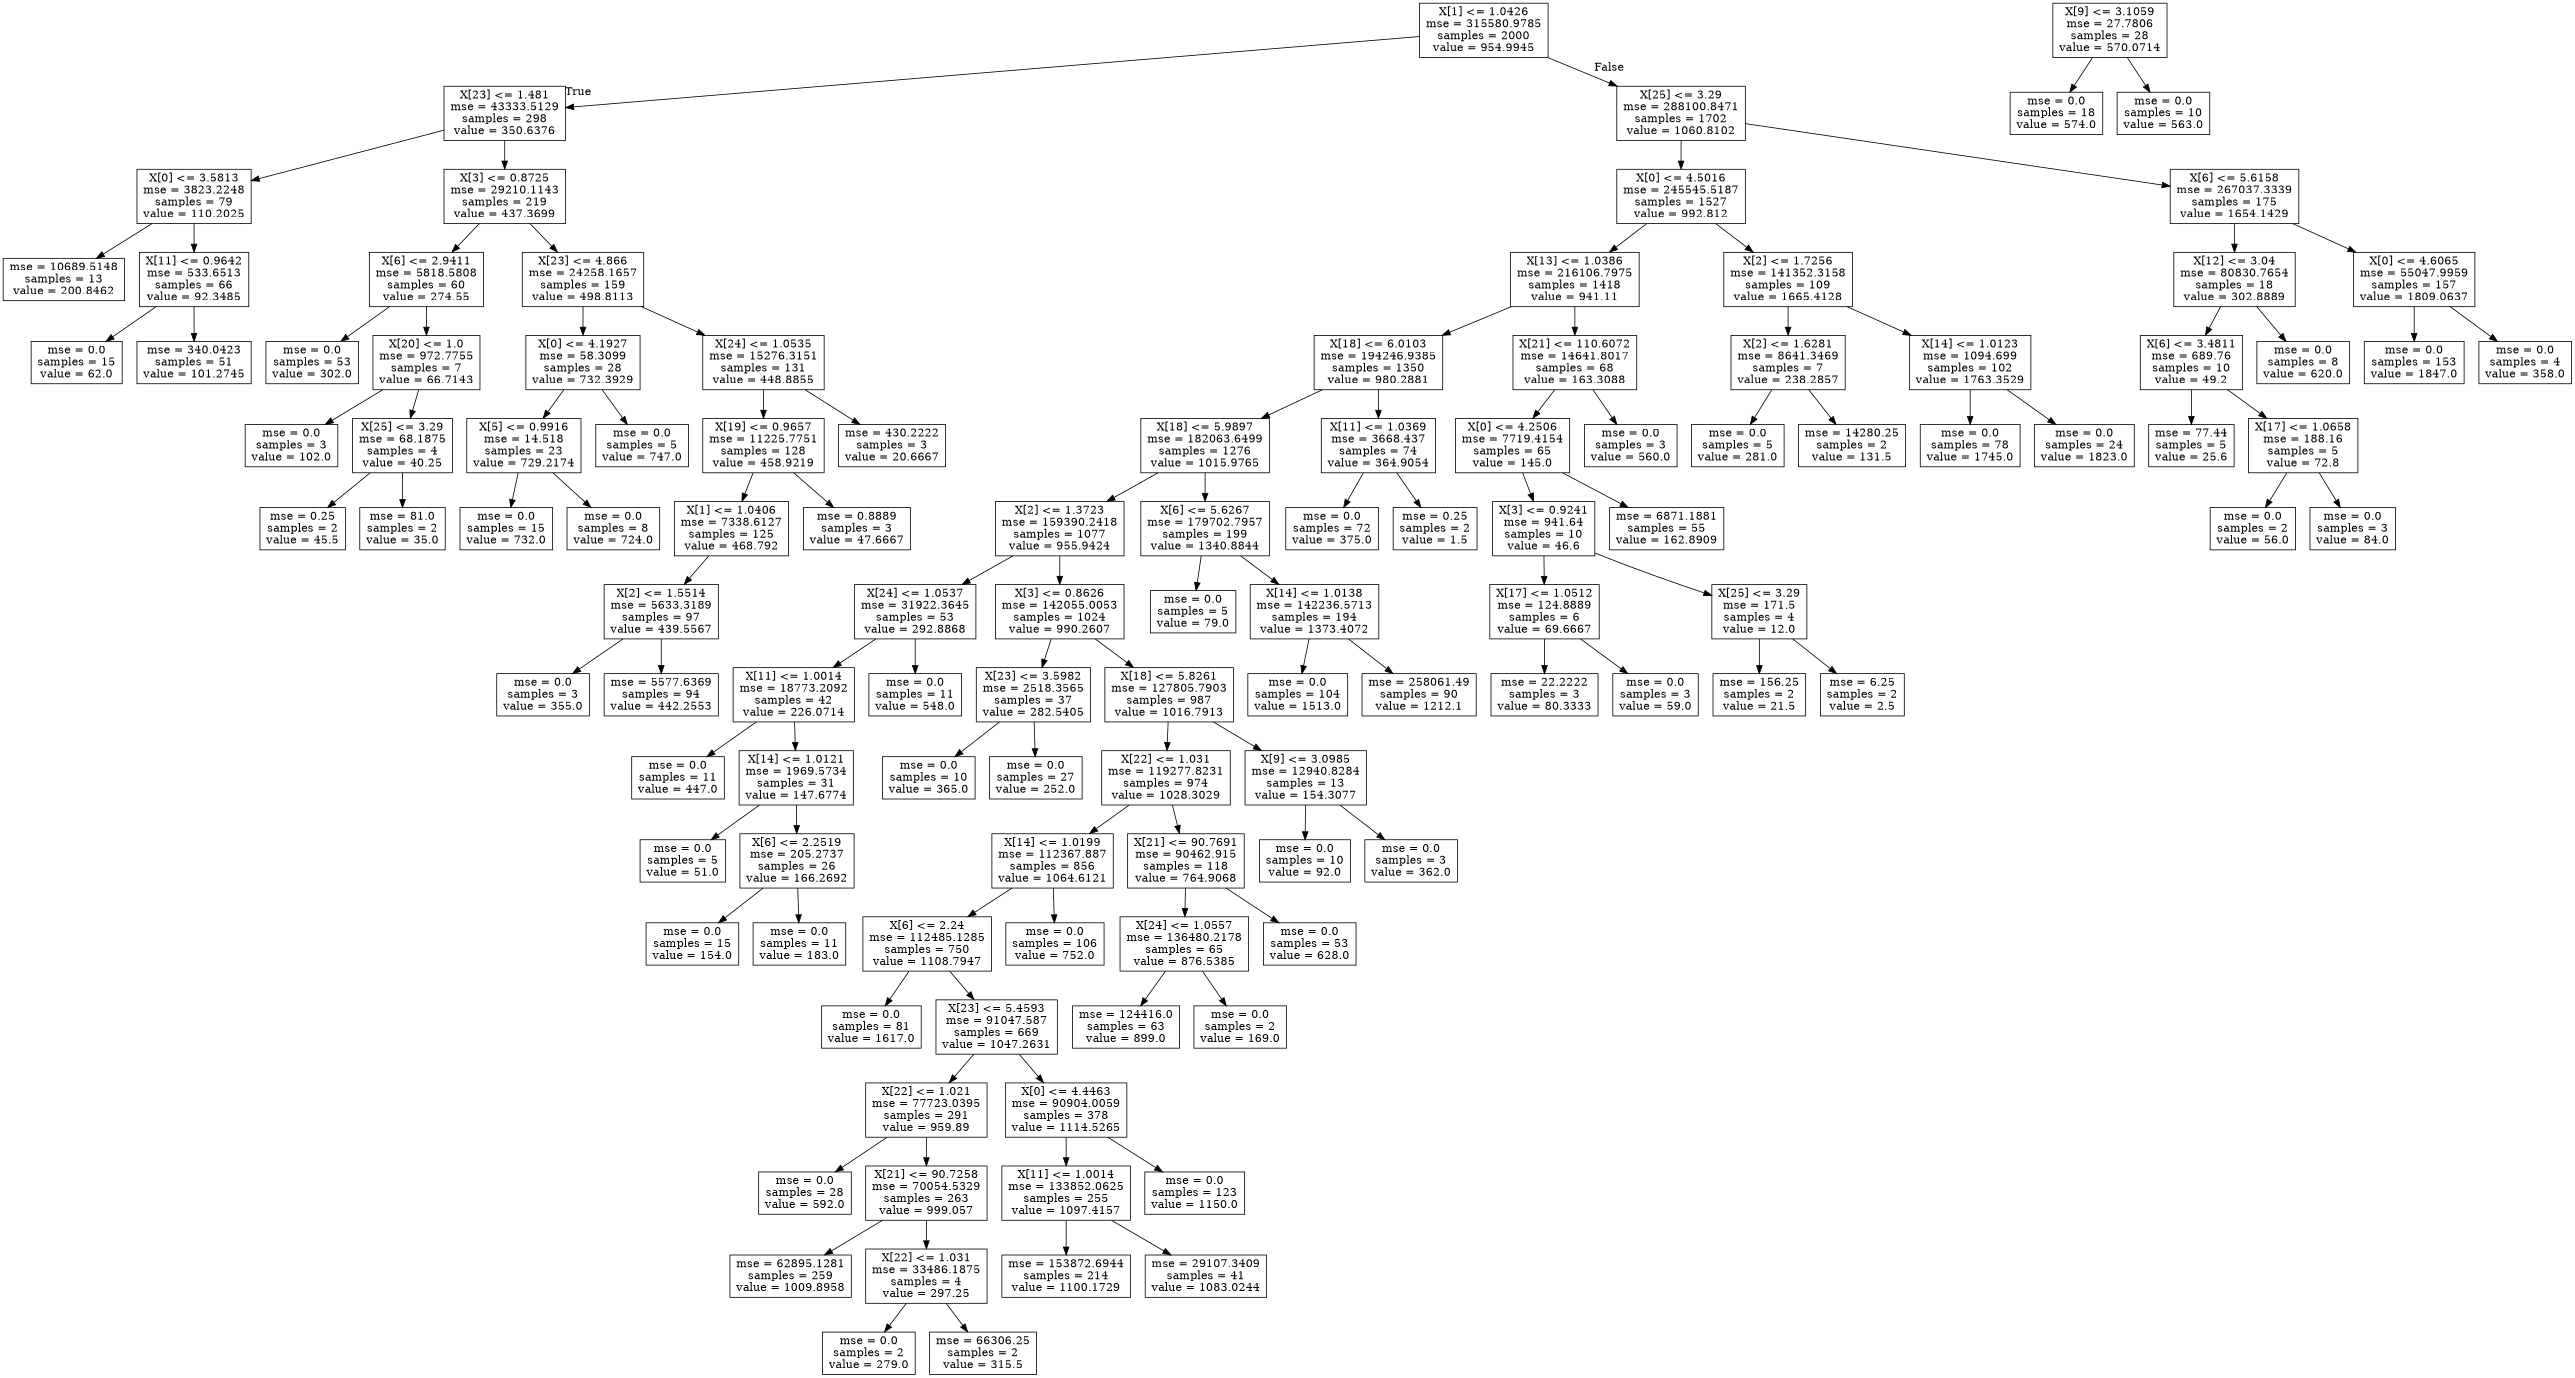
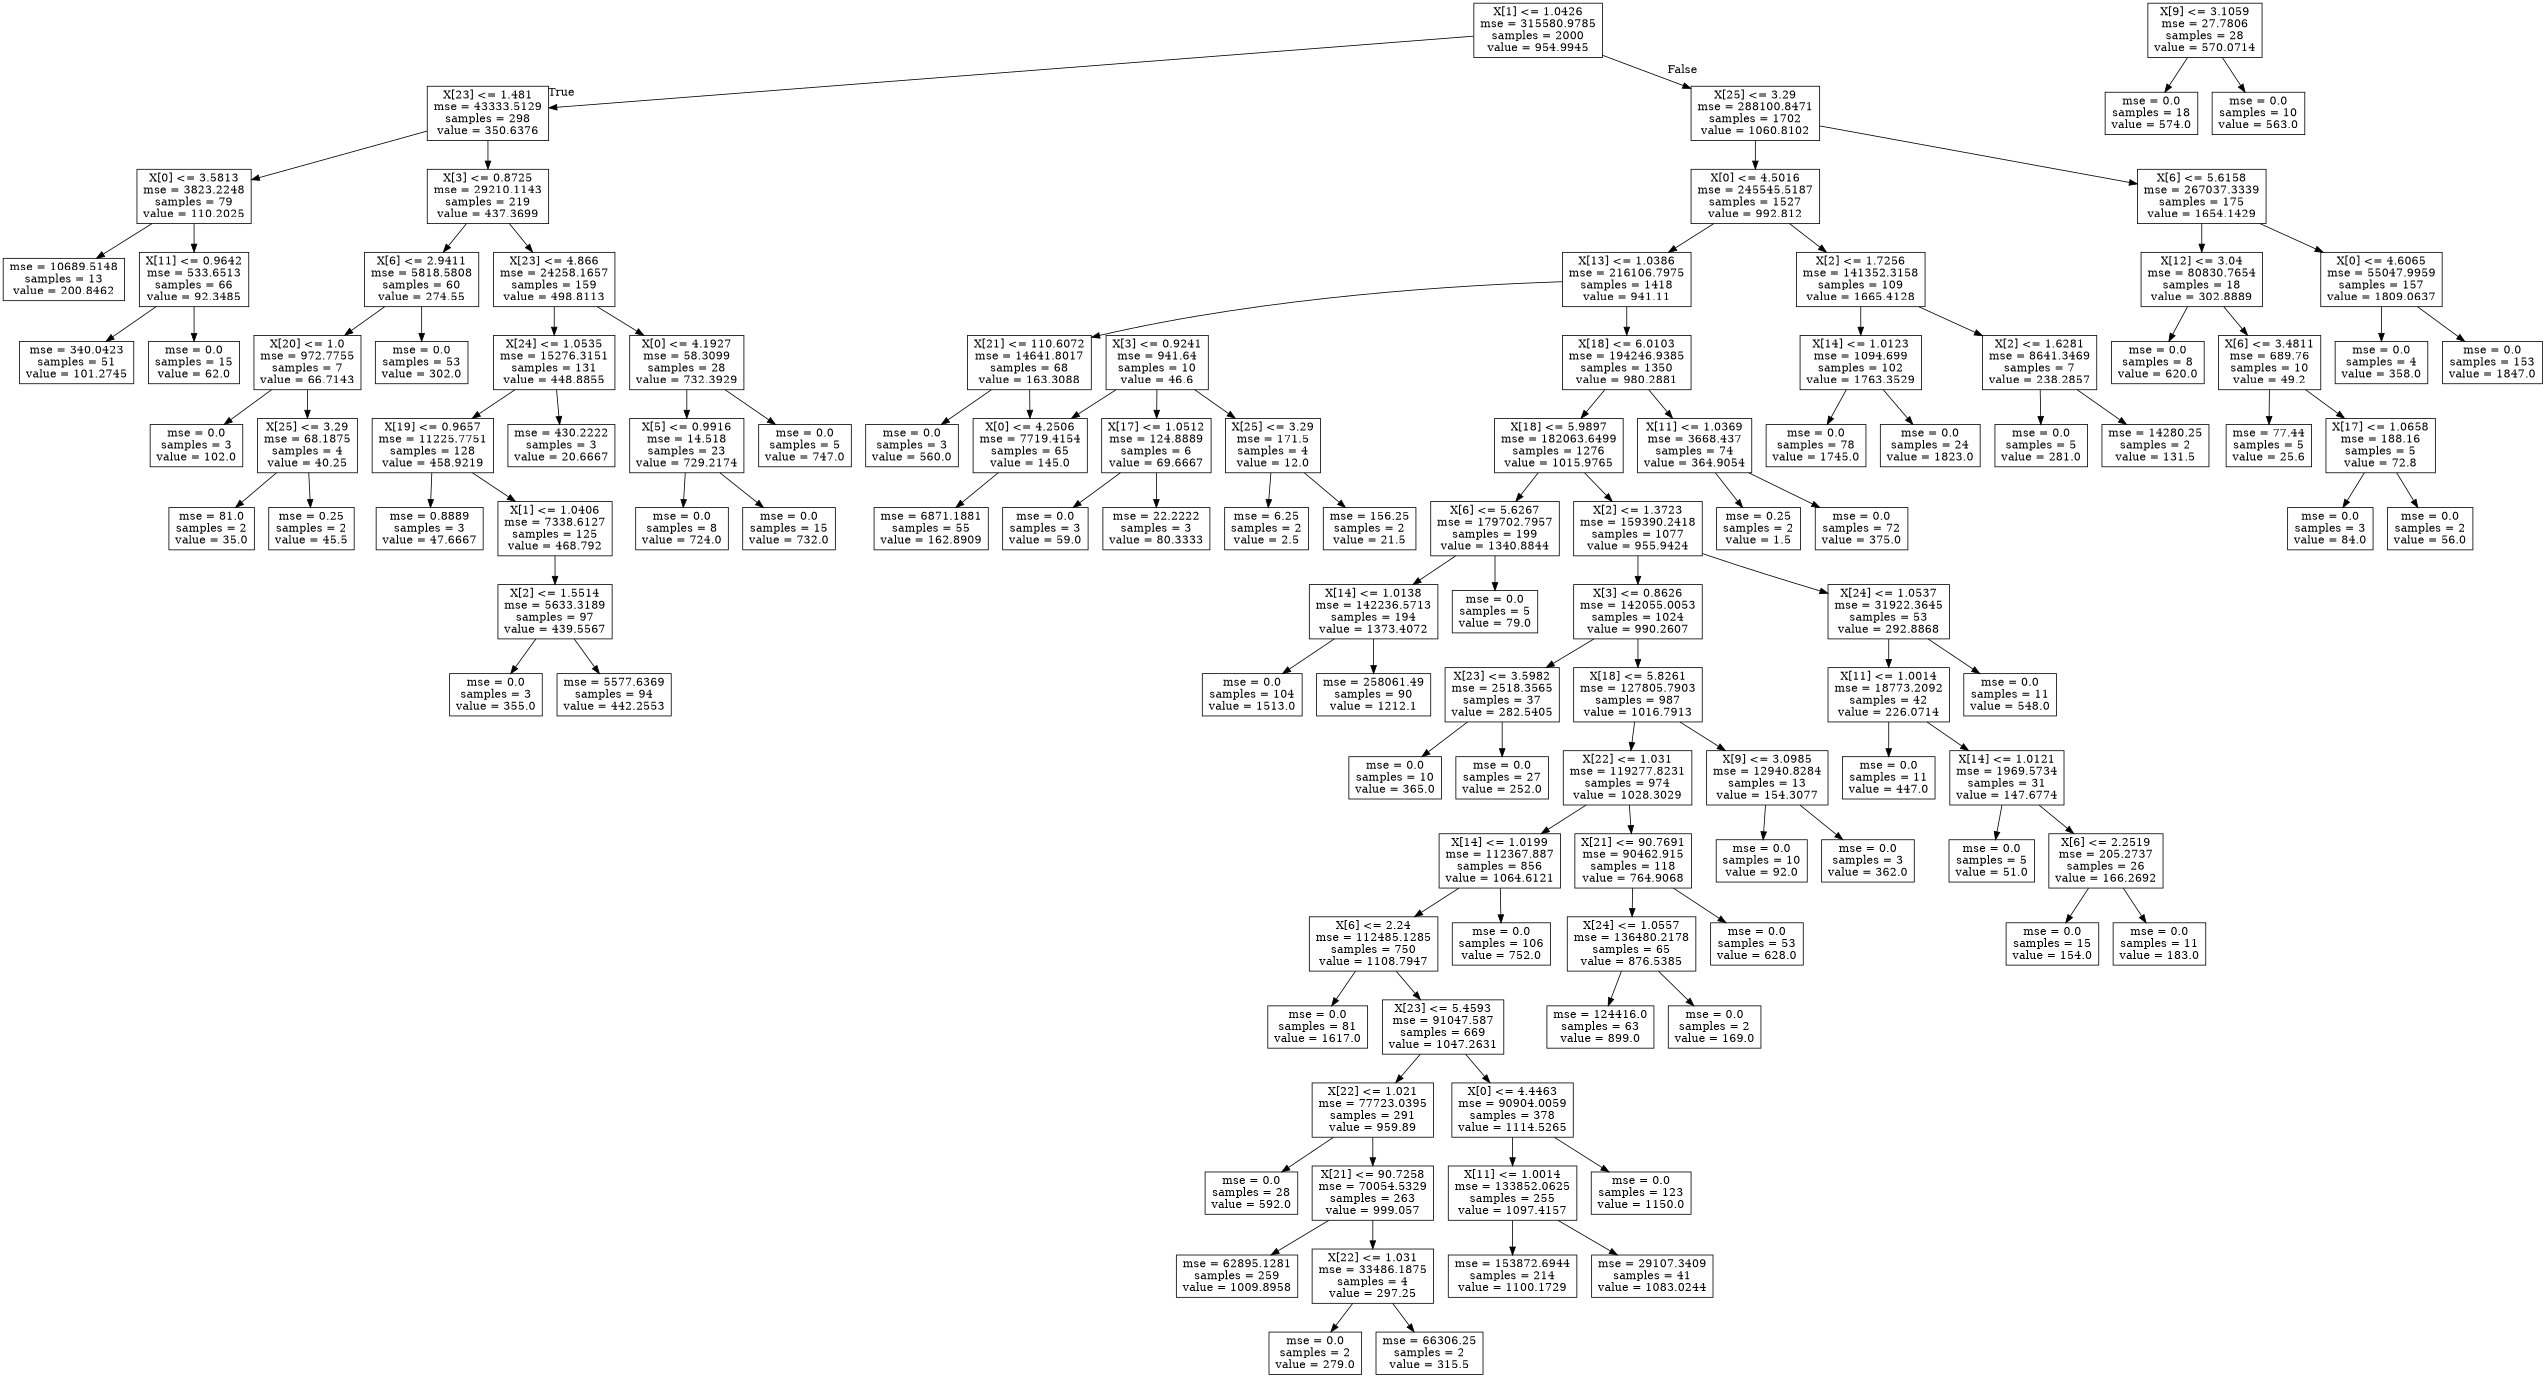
edge "X[0] <= 4.2506 mse = 7719.4154 samples = 65 value = 145.0" -> "X[3] <= 0.9241 mse = 941.64 samples = 10 value = 46.6": reversed
